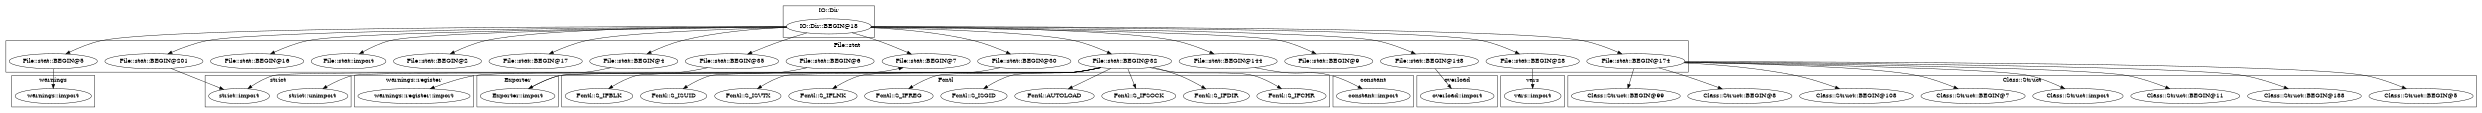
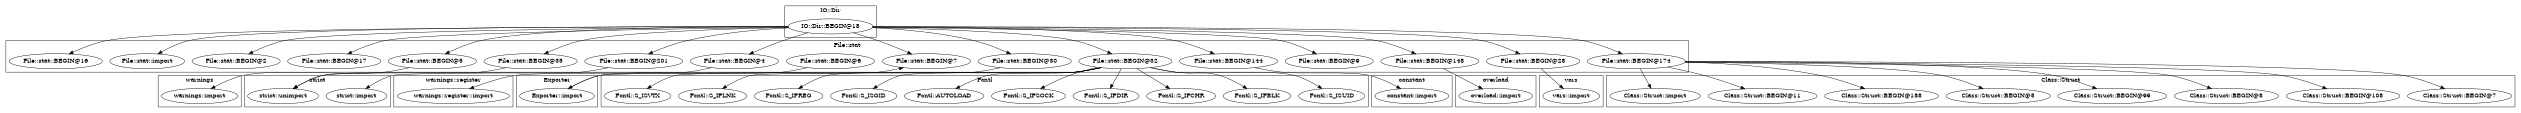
edge "File::stat::BEGIN@201" -> "strict::import": now "File::stat::BEGIN@201" -> "strict::unimport"
